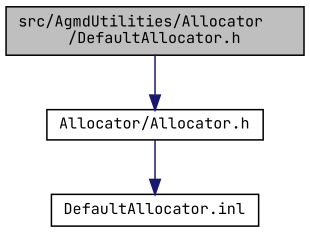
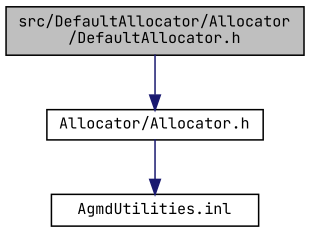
node "src/AgmdUtilities/Allocator /DefaultAllocator.h": label "src/AgmdUtilities/Allocator /DefaultAllocator.h" -> "src/DefaultAllocator/Allocator /DefaultAllocator.h"
node "DefaultAllocator.inl": label "DefaultAllocator.inl" -> "AgmdUtilities.inl"
